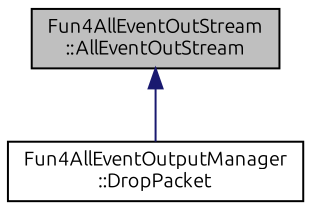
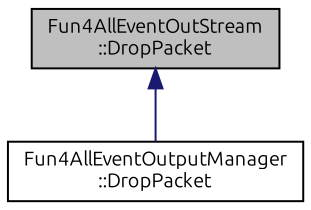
node "Fun4AllEventOutStream ::AllEventOutStream": label "Fun4AllEventOutStream ::AllEventOutStream" -> "Fun4AllEventOutStream ::DropPacket"
